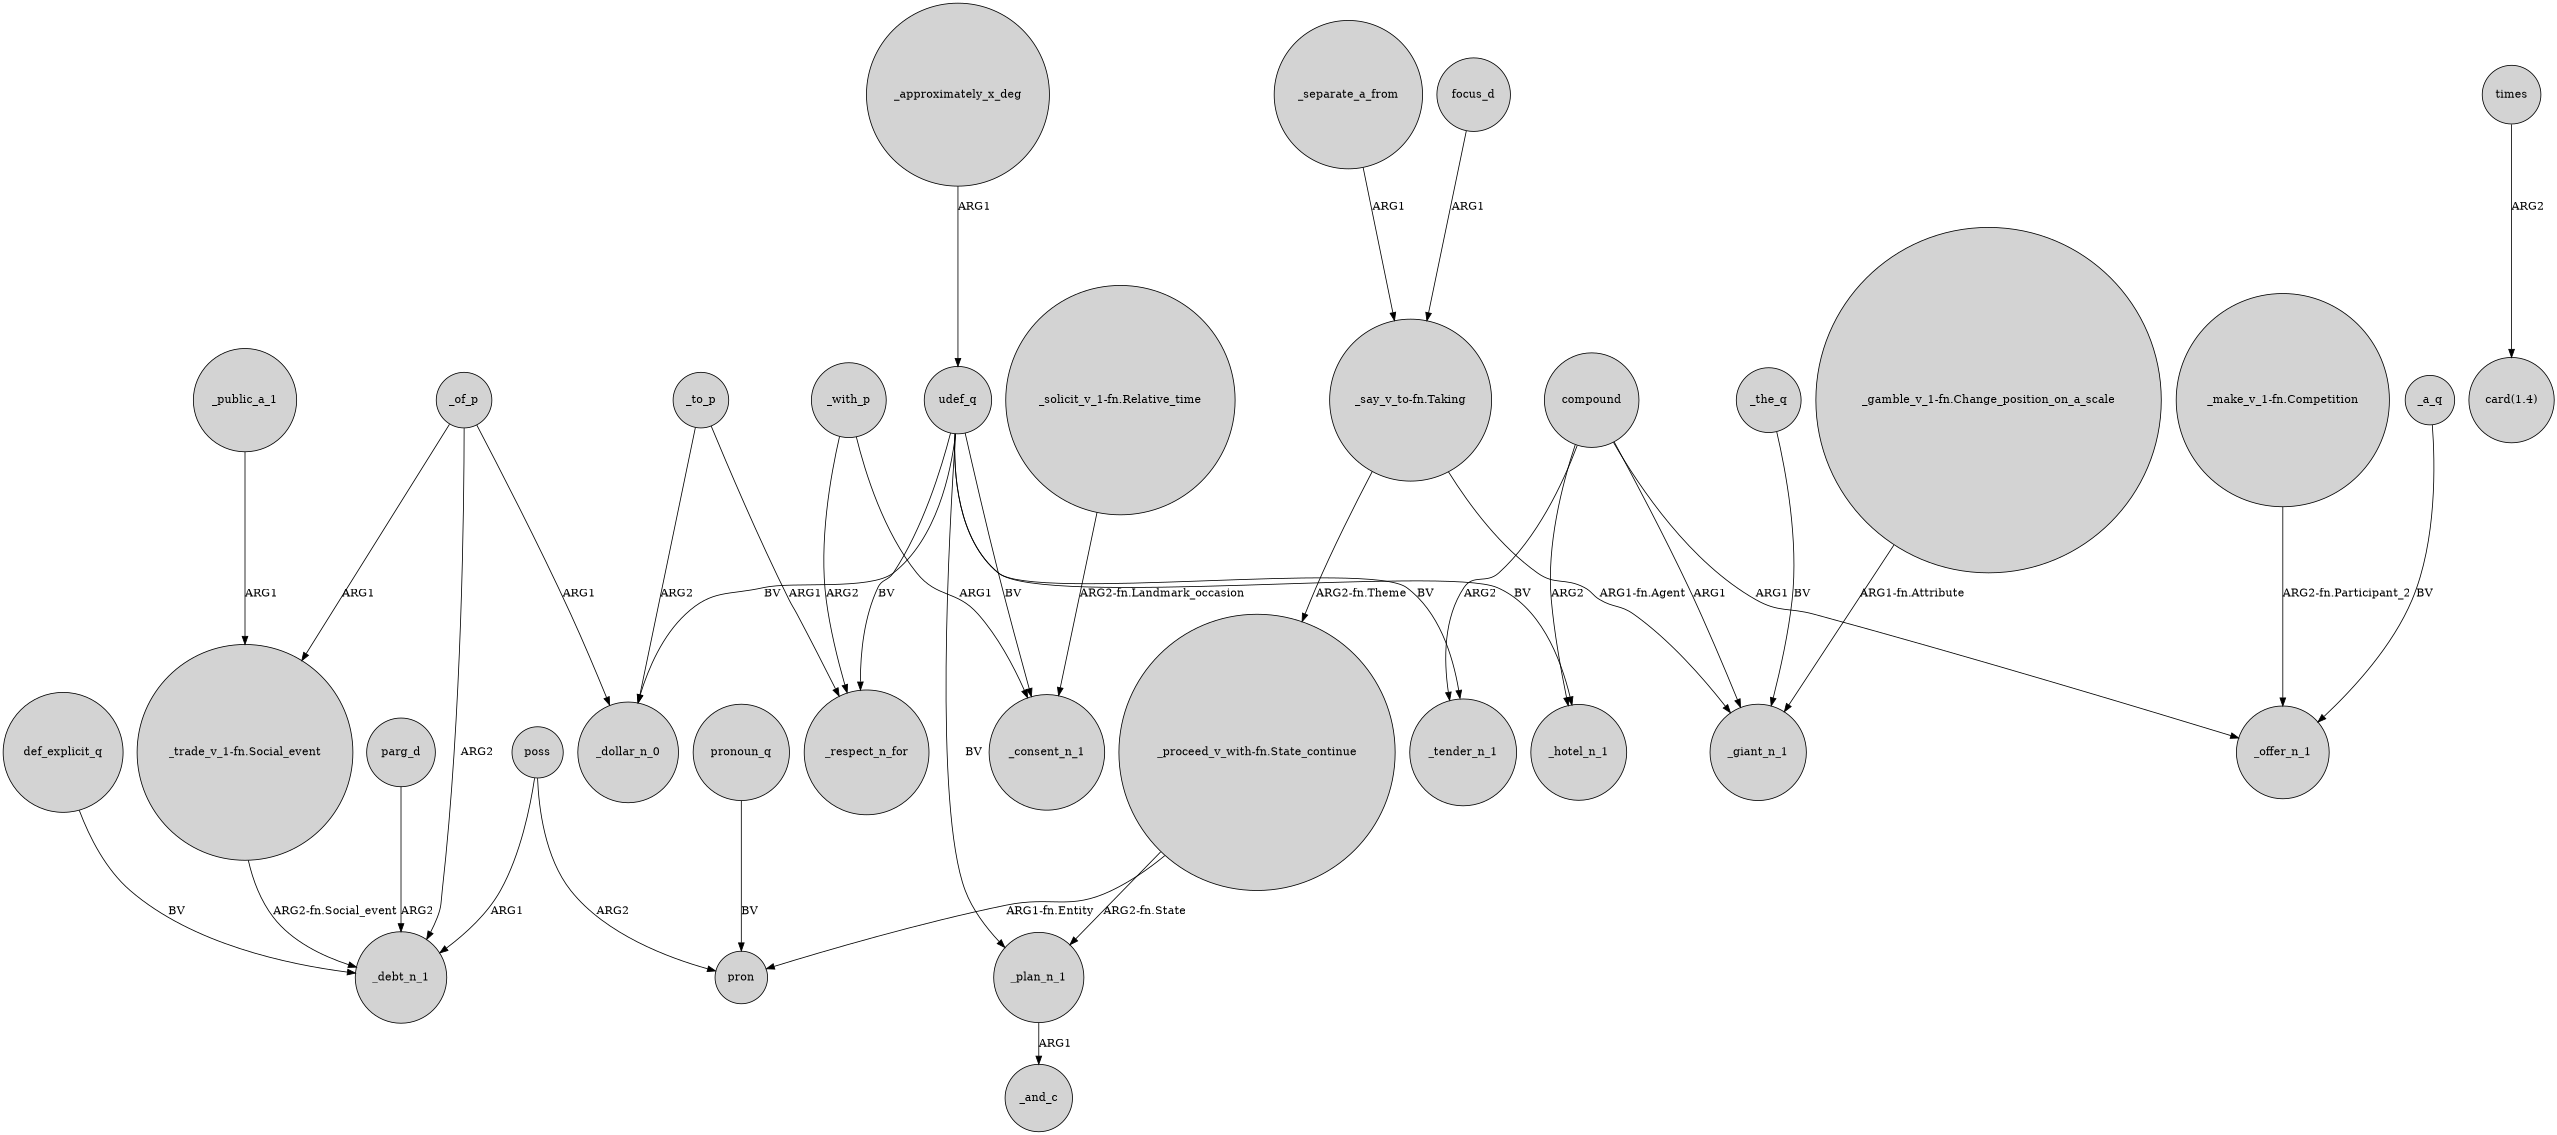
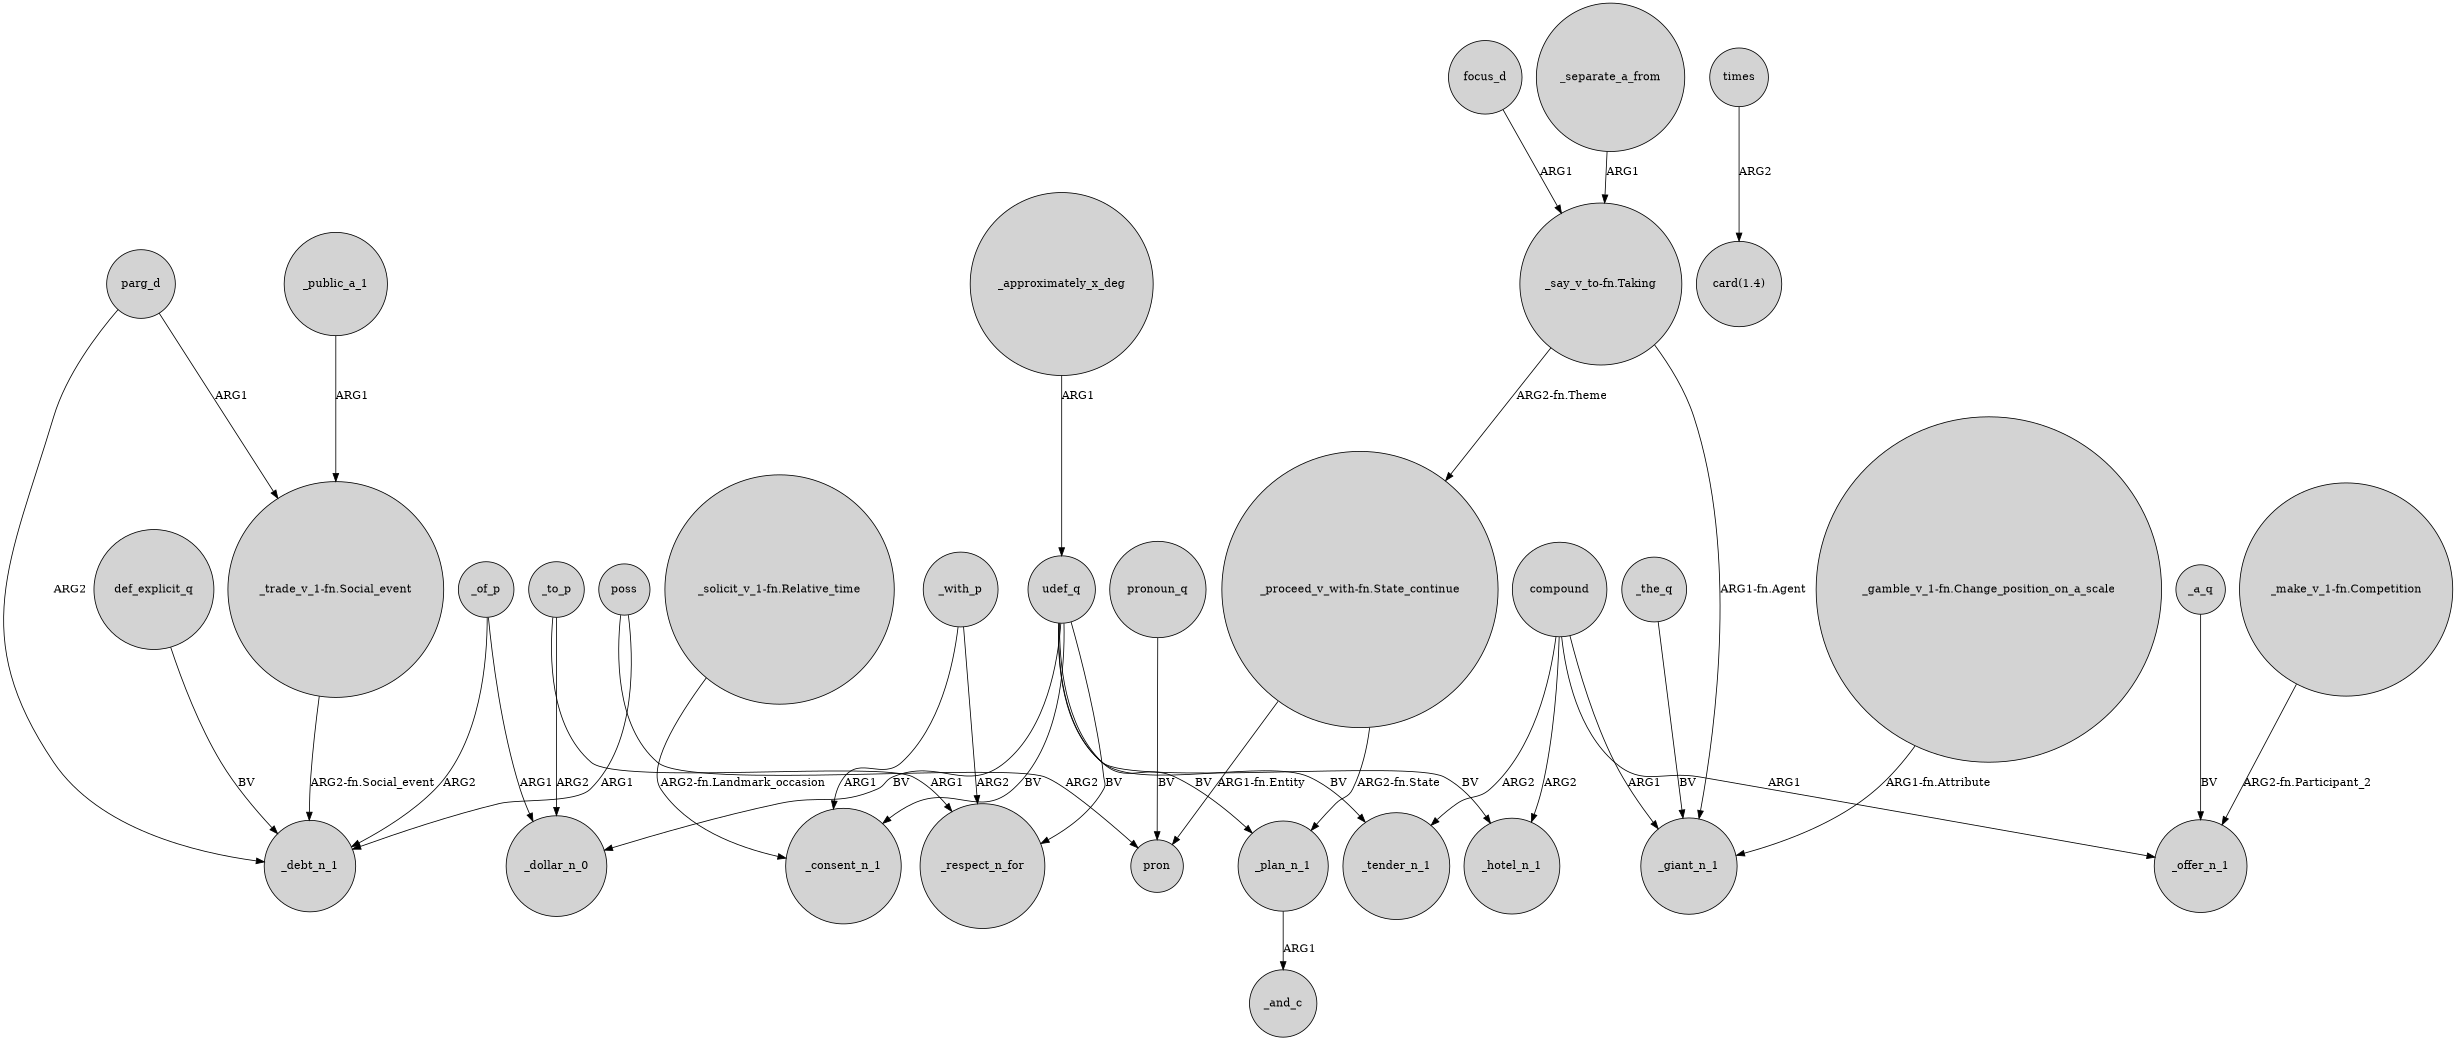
edge "_of_p" -> "_trade_v_1-fn.Social_event": now "parg_d" -> "_trade_v_1-fn.Social_event"
